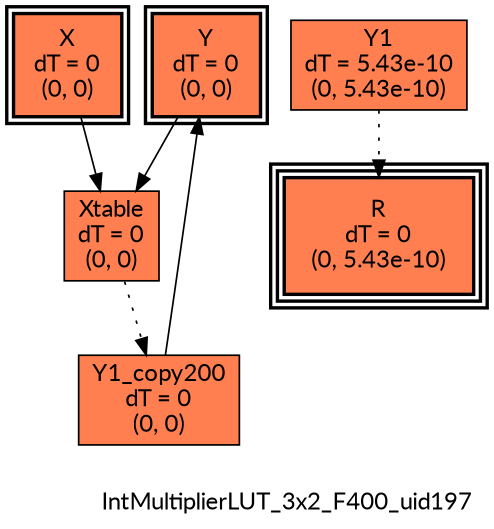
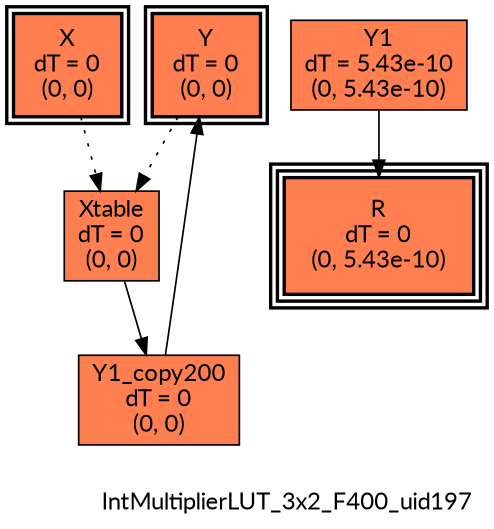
edge "Y1 dT = 5.43e-10 (0, 5.43e-10)" -> "R dT = 0 (0, 5.43e-10)": style dotted -> solid
edge "X dT = 0 (0, 0)" -> "Xtable dT = 0 (0, 0)": style solid -> dotted
edge "Y dT = 0 (0, 0)" -> "Xtable dT = 0 (0, 0)": style solid -> dotted
edge "Xtable dT = 0 (0, 0)" -> "Y1_copy200 dT = 0 (0, 0)": style dotted -> solid
